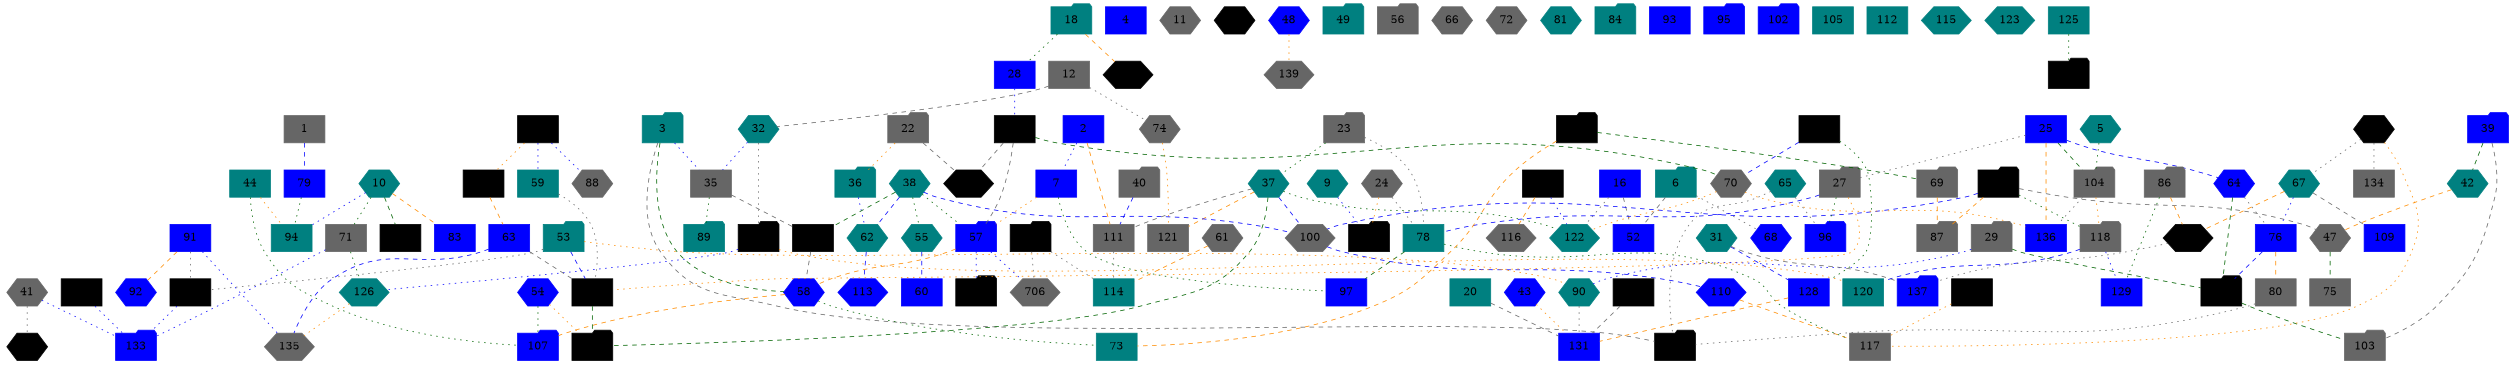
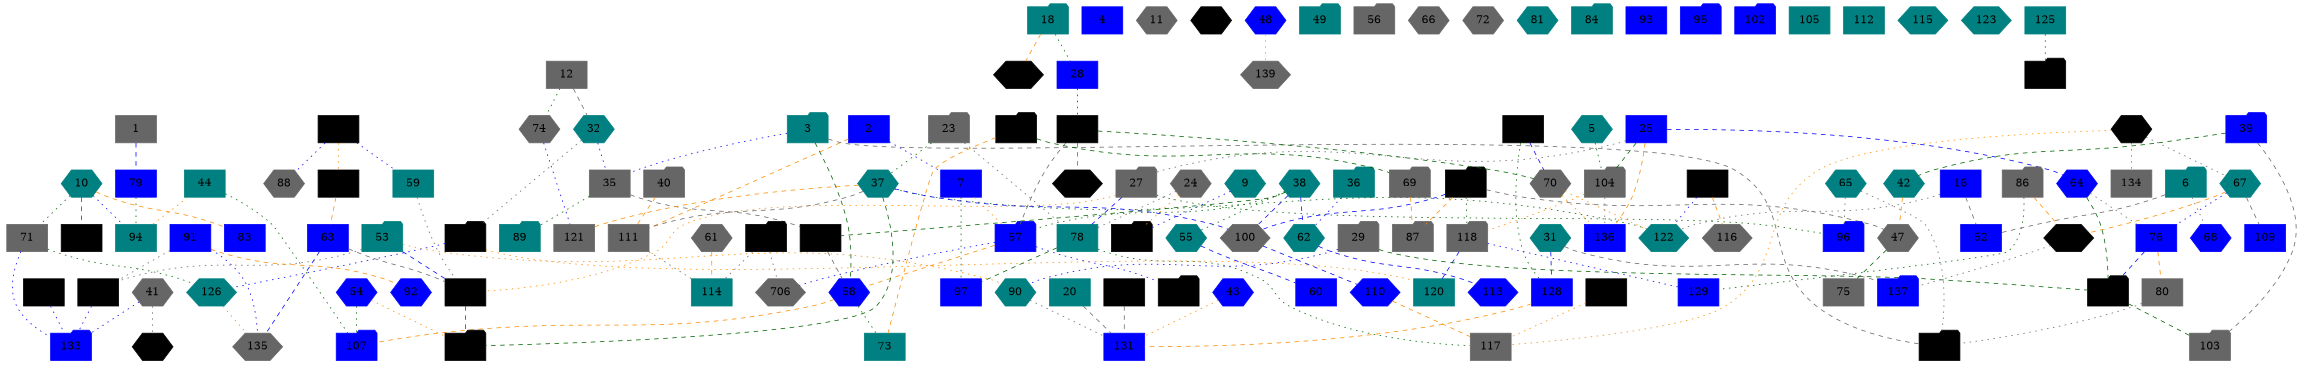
edge "12" -- "74": color gray40 -> darkgreen
node "22": removed
edge "74" -- "121": color darkorange -> blue
edge "40" -- "111": color blue -> darkorange
